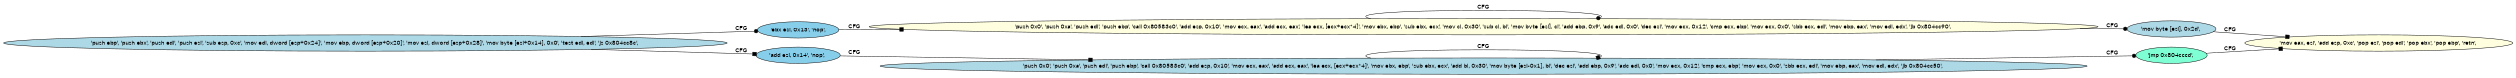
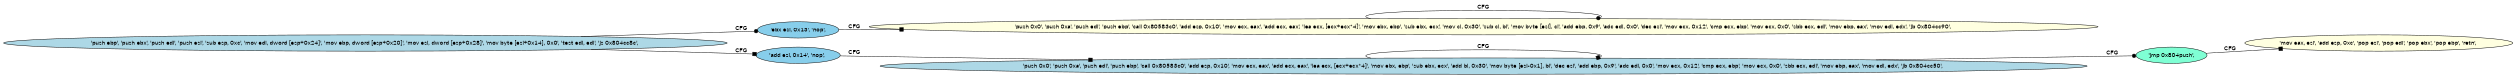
node "'mov byte [esi], 0x2d',": removed
node "'jmp 0x804cccd',": label "'jmp 0x804cccd'," -> "'jmp 0x804push',"
